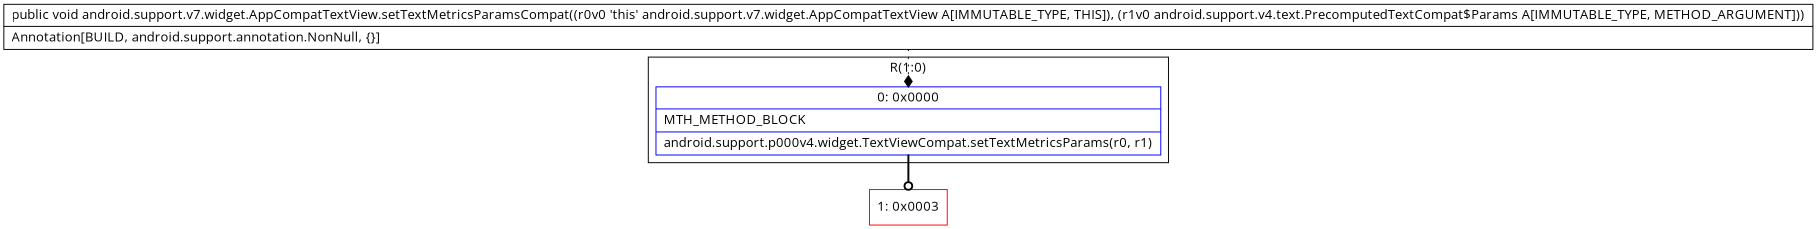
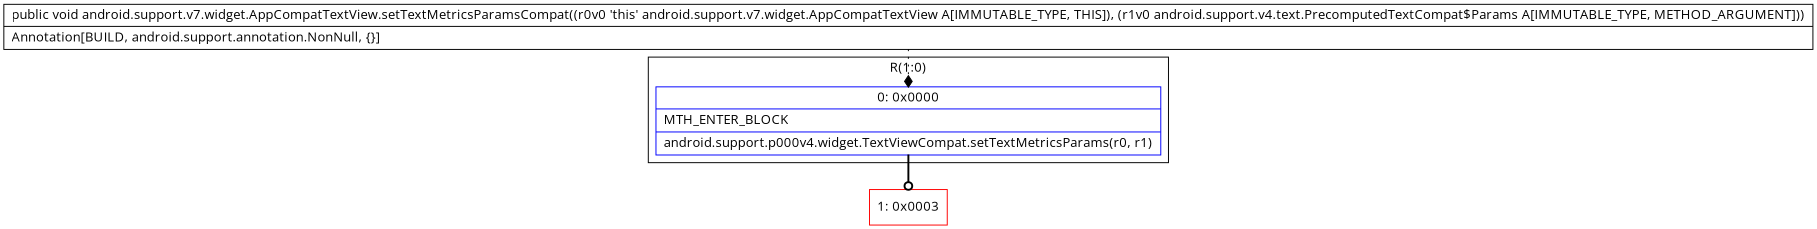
node "0: 0x0000": text "MTH_METHOD_BLOCK" -> "MTH_ENTER_BLOCK"
